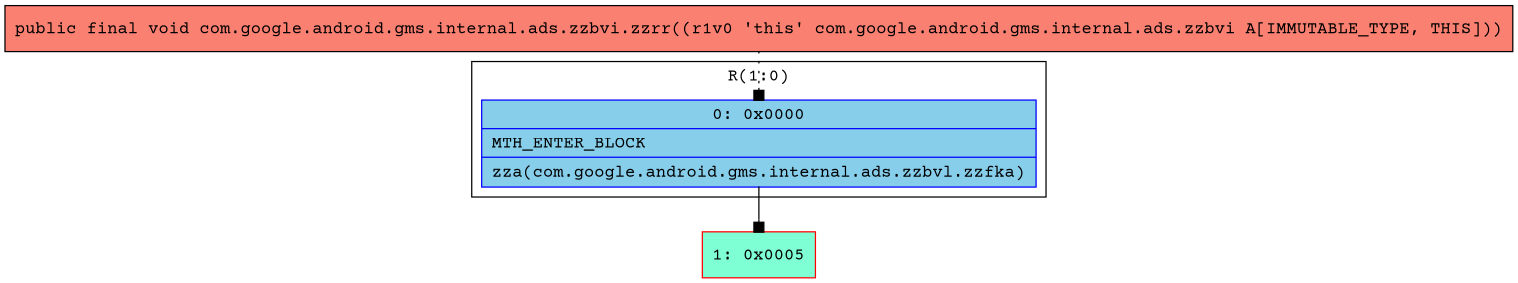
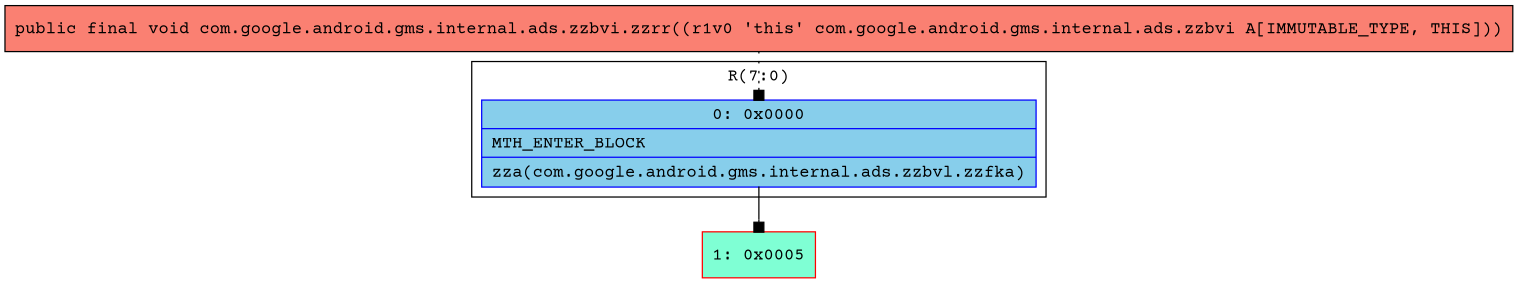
cluster "R(1:0)": label "R(1:0)" -> "R(7:0)"
